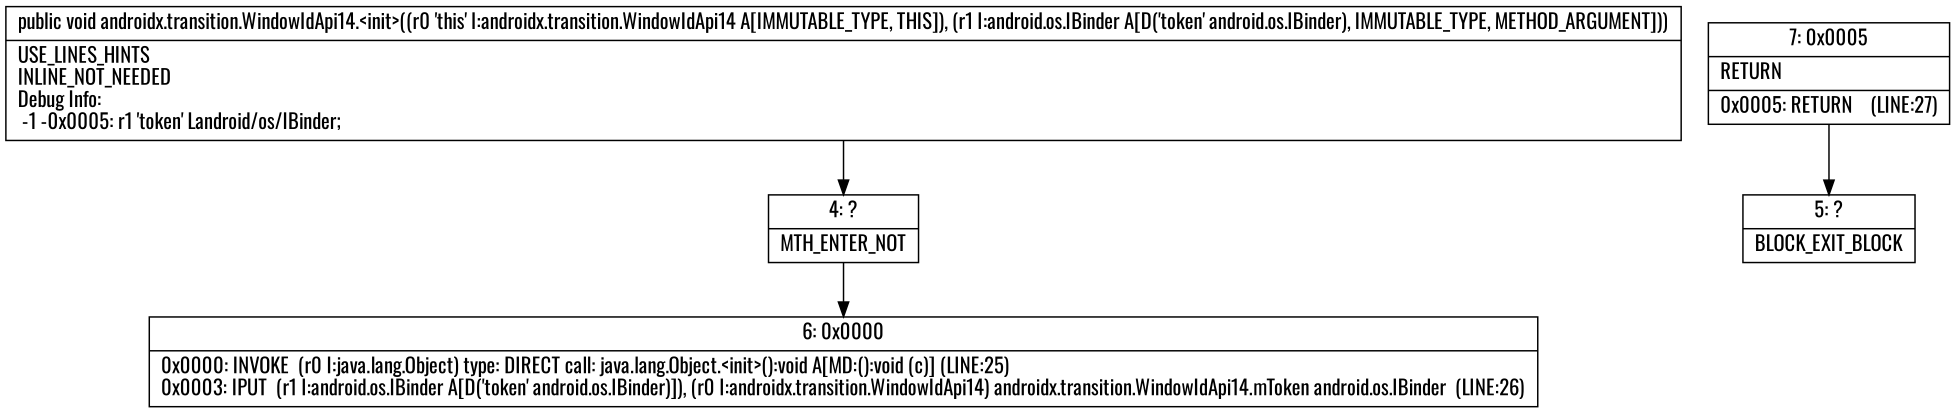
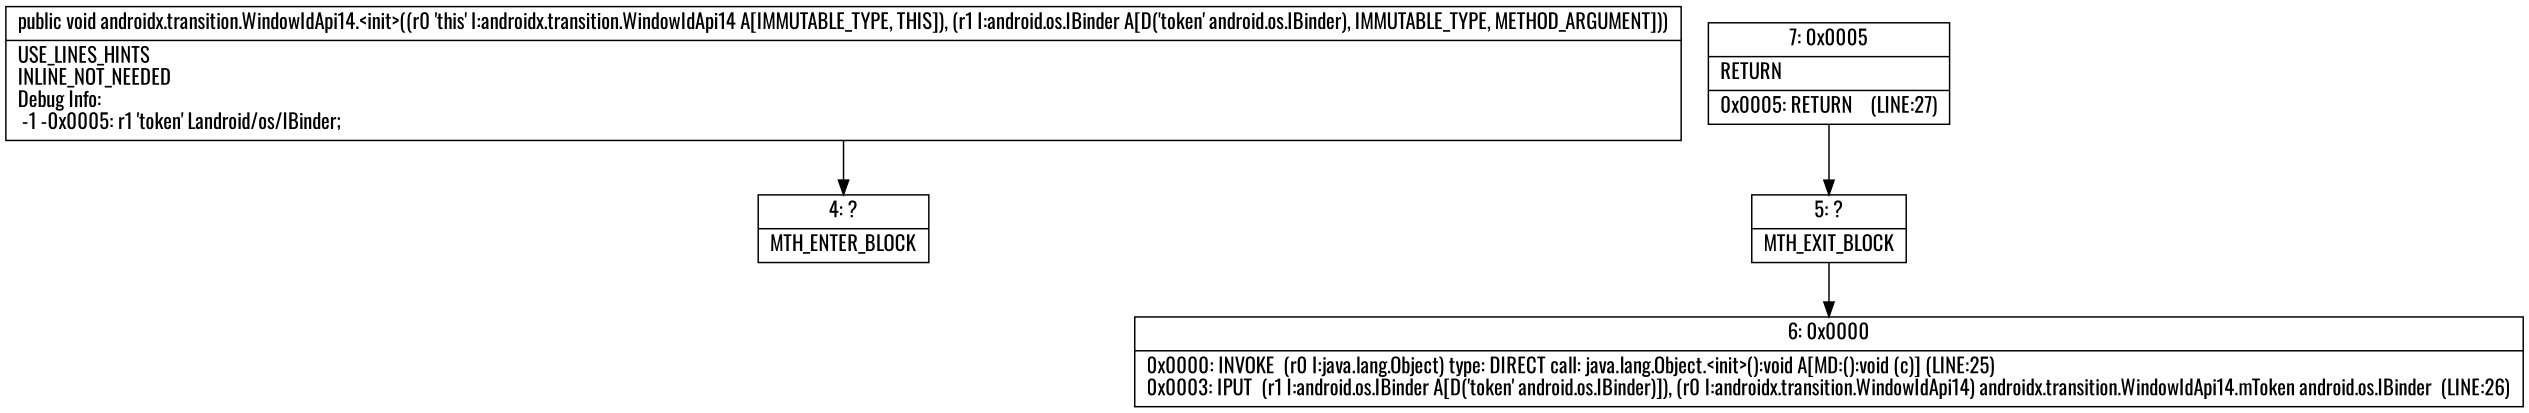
node "4: ?": text "MTH_ENTER_NOT" -> "MTH_ENTER_BLOCK"
node "5: ?": text "BLOCK_EXIT_BLOCK" -> "MTH_EXIT_BLOCK"
edge "4: ?" -> "6: 0x0000": now "5: ?" -> "6: 0x0000"
